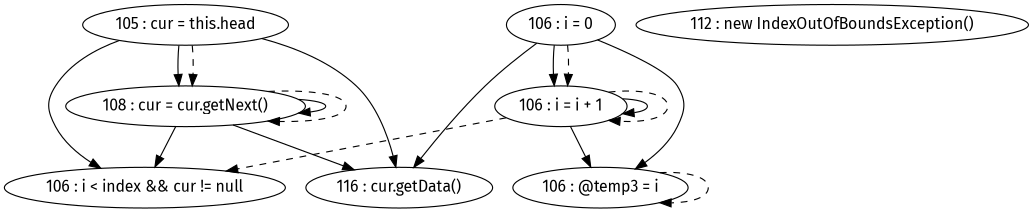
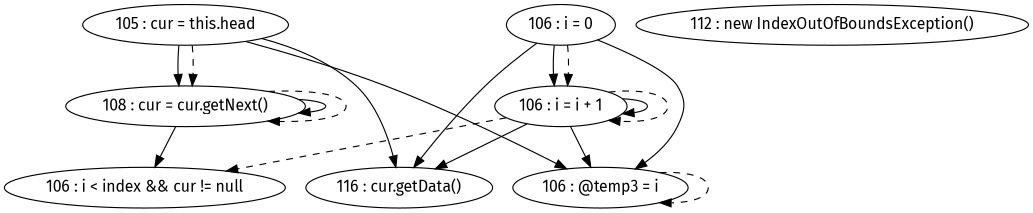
edge "105 : cur = this.head" -> "106 : i < index && cur != null": now "105 : cur = this.head" -> "106 : @temp3 = i"
edge "108 : cur = cur.getNext()" -> "116 : cur.getData()": now "106 : i = i + 1" -> "116 : cur.getData()"
